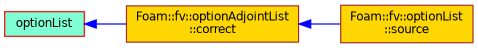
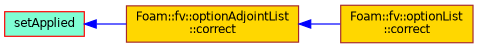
node "optionList": label "optionList" -> "setApplied"
node "Foam::fv::optionList ::source": label "Foam::fv::optionList ::source" -> "Foam::fv::optionList ::correct"
